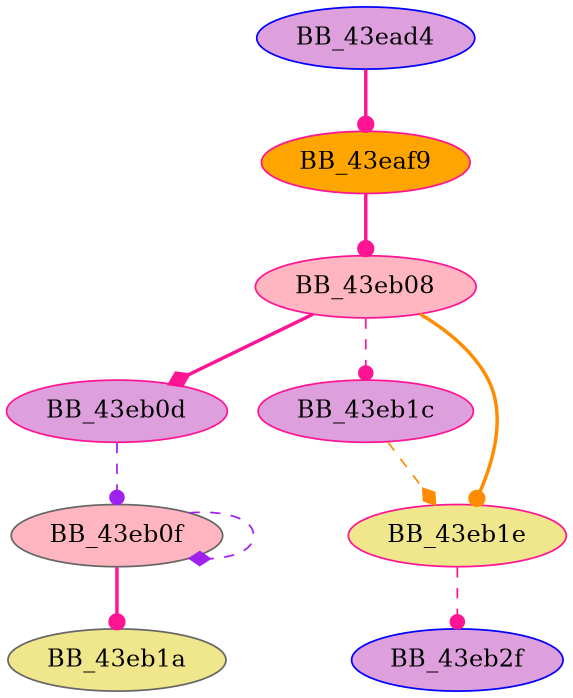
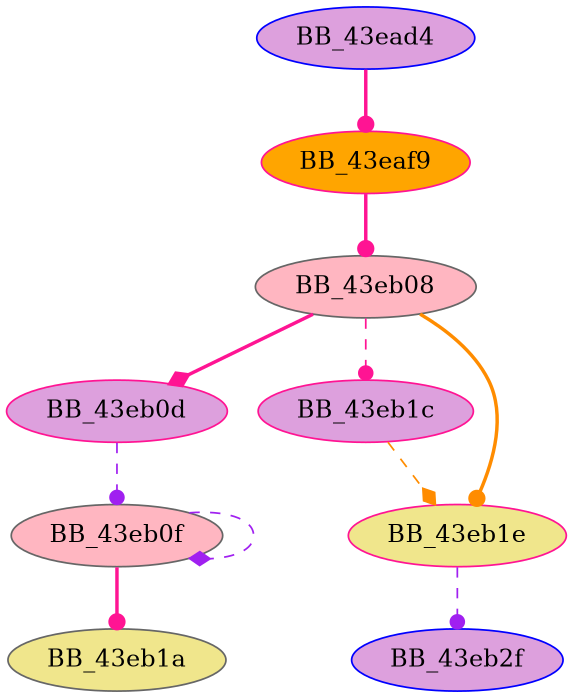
node "BB_43eb08": color deeppink -> gray40
edge "BB_43eb1e" -> "BB_43eb2f": color deeppink -> purple
